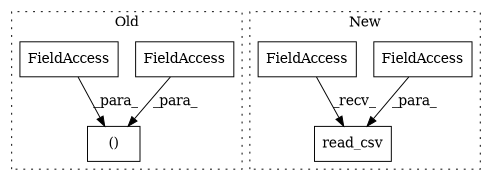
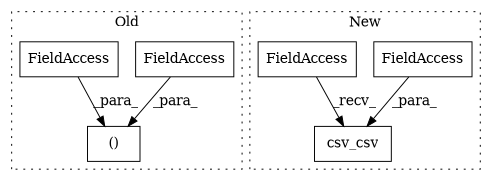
node "read_csv": label "read_csv" -> "csv_csv"
